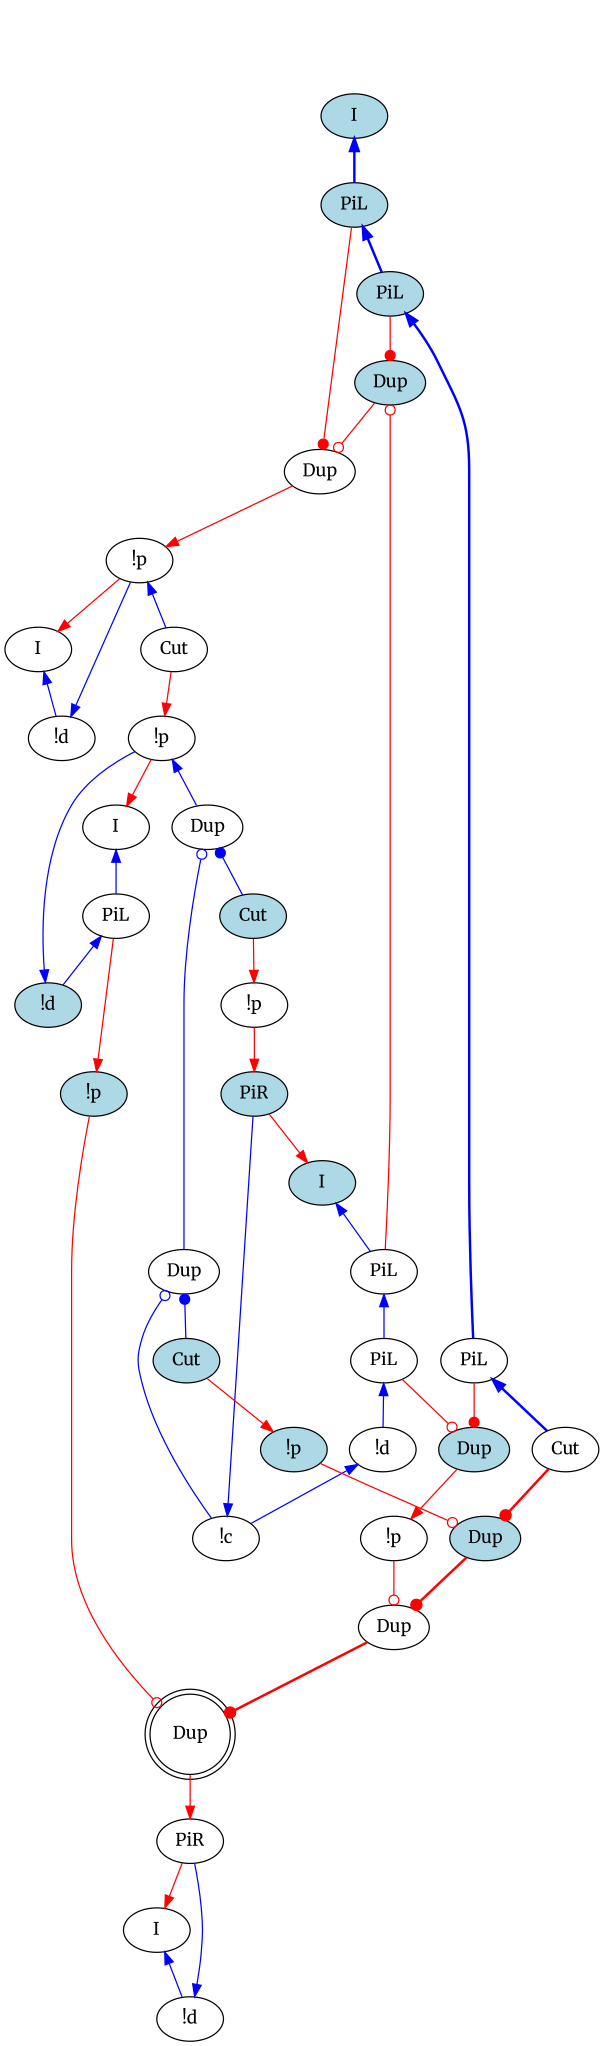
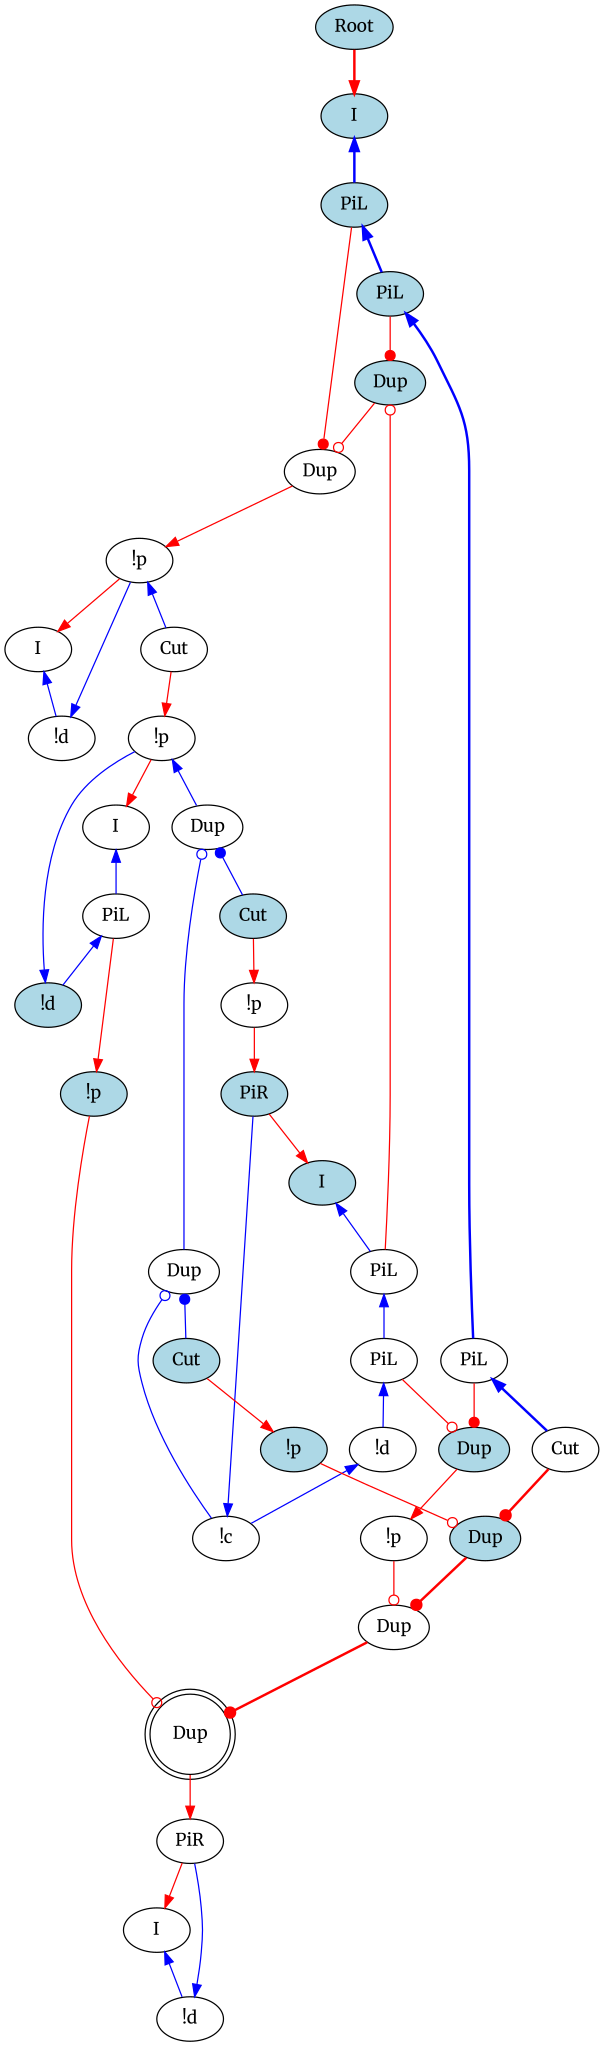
node "Root": added
